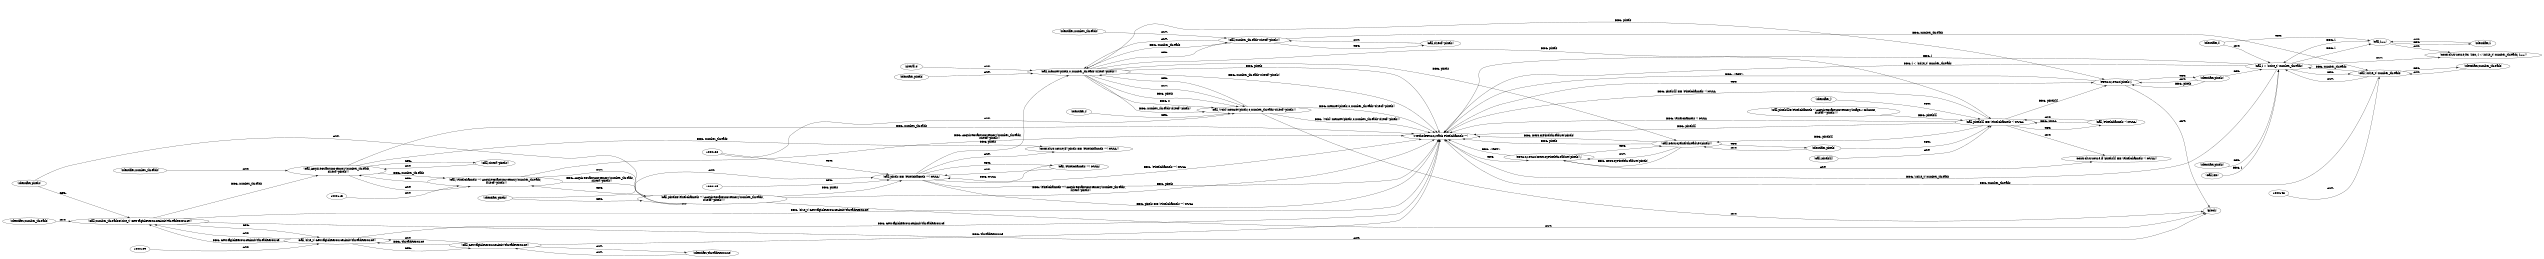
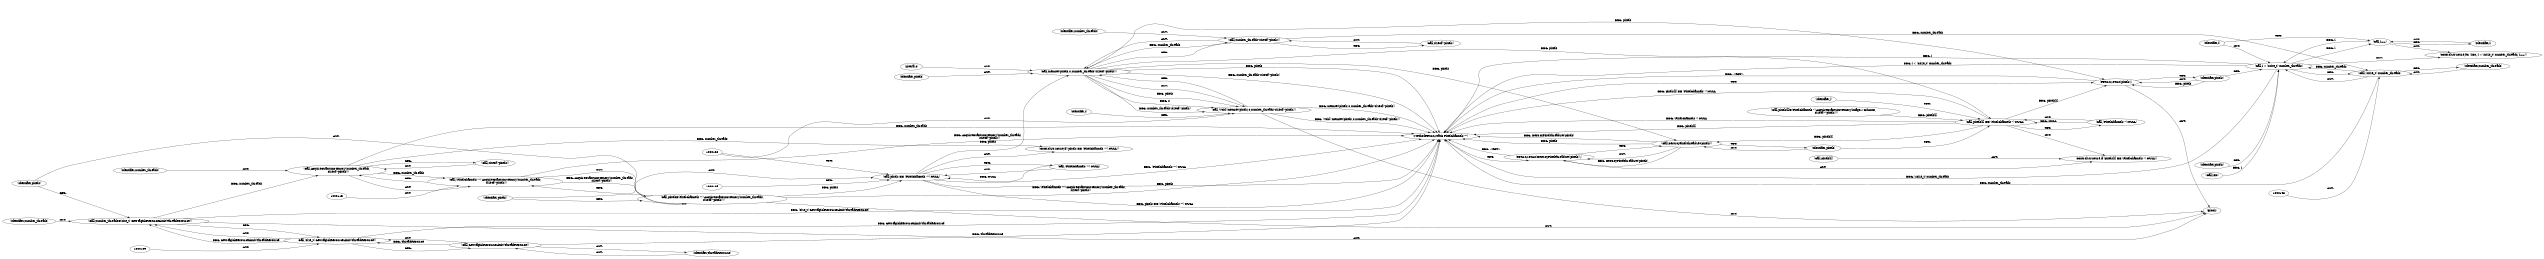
edge "(Call,pixels[i])" -> "(Call,pixels[i] == (PixelChannels *) NULL)": now "(Call,pixels[i])" -> "(ControlStructure,if (pixels[i] == (PixelChannels *) NULL))"
